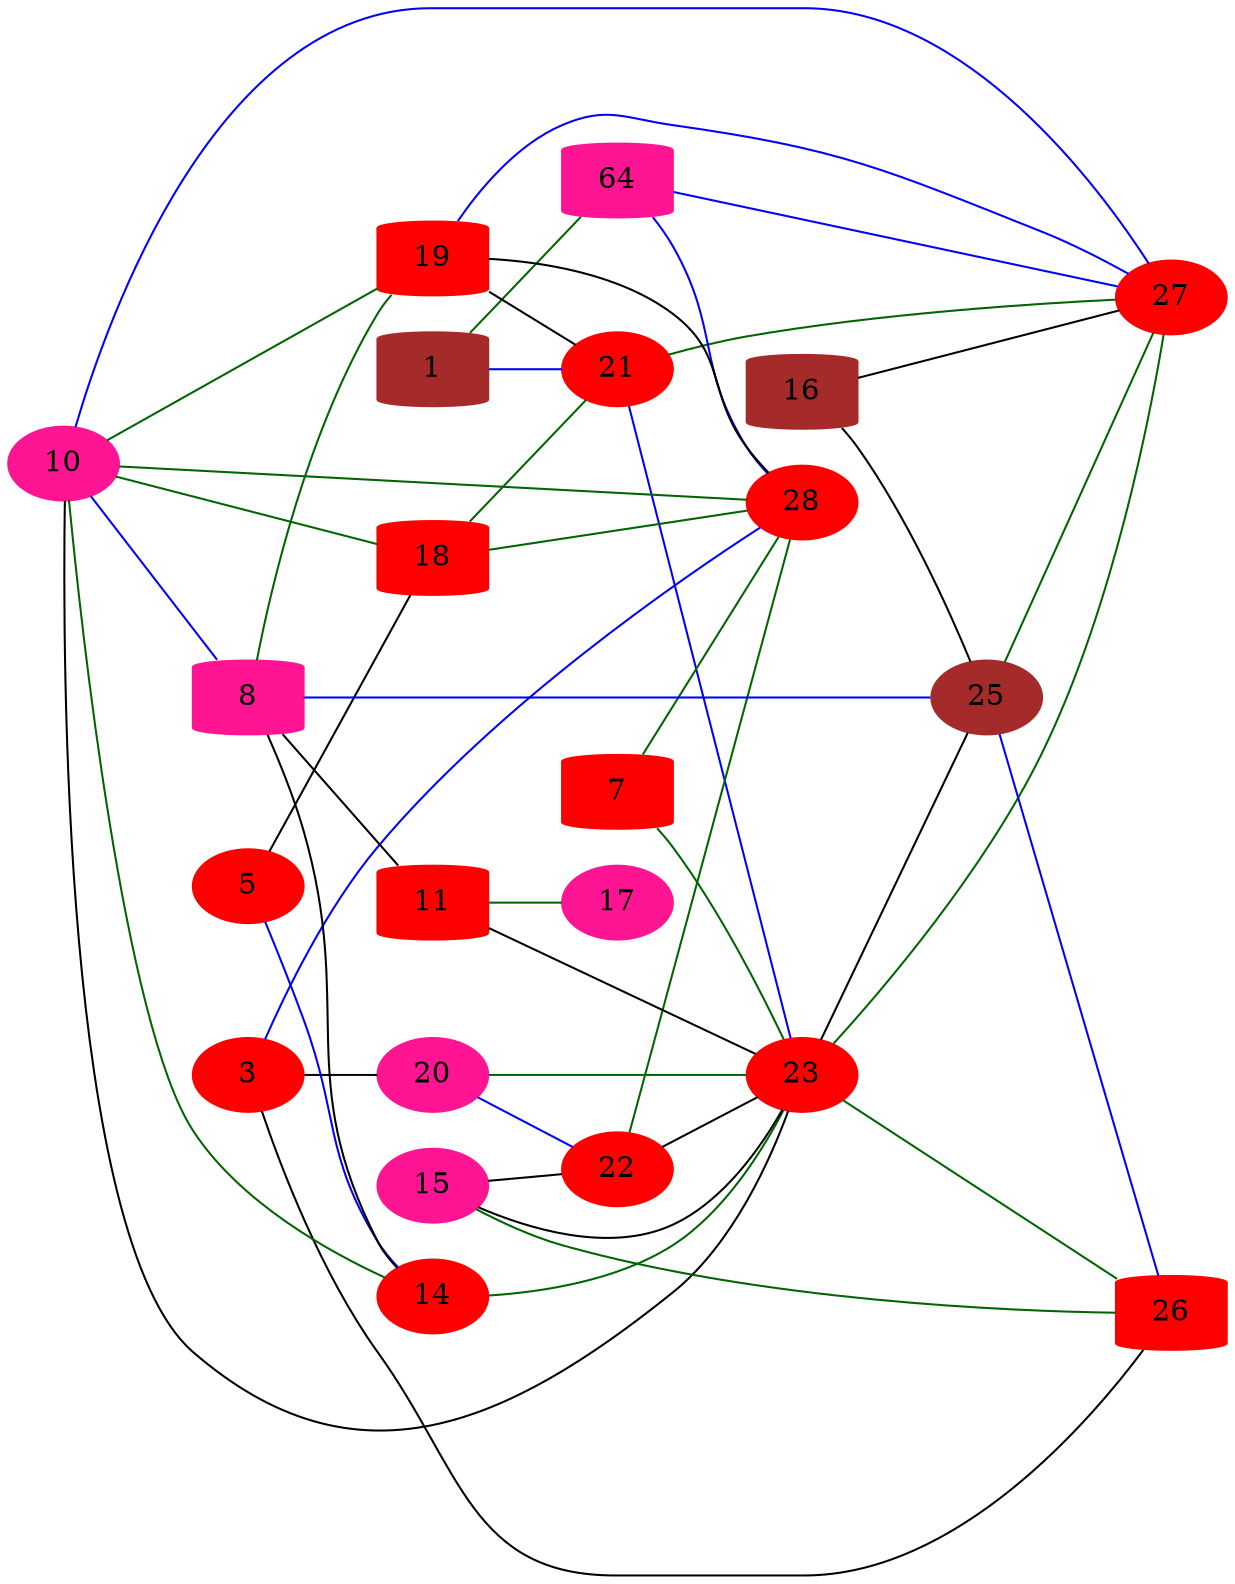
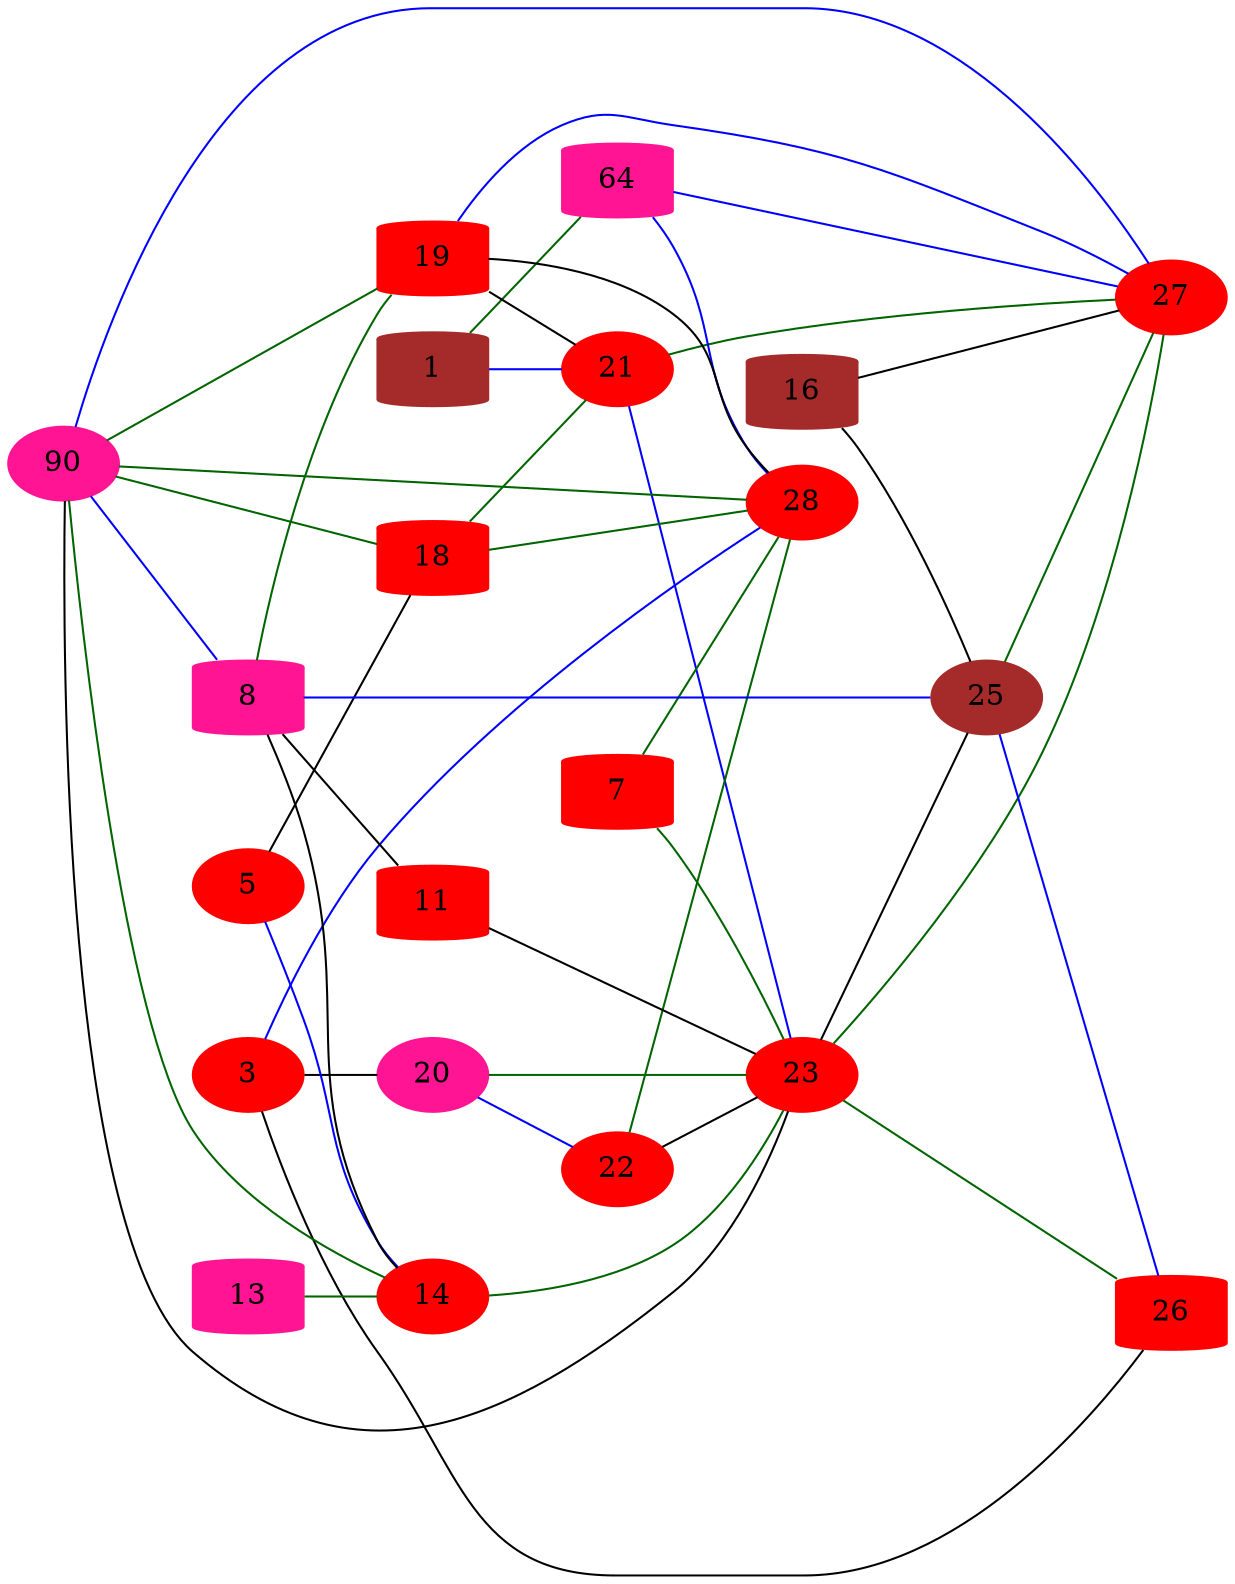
node "10": label "10" -> "90"
node "17": removed
node "15": removed
node "13": added
